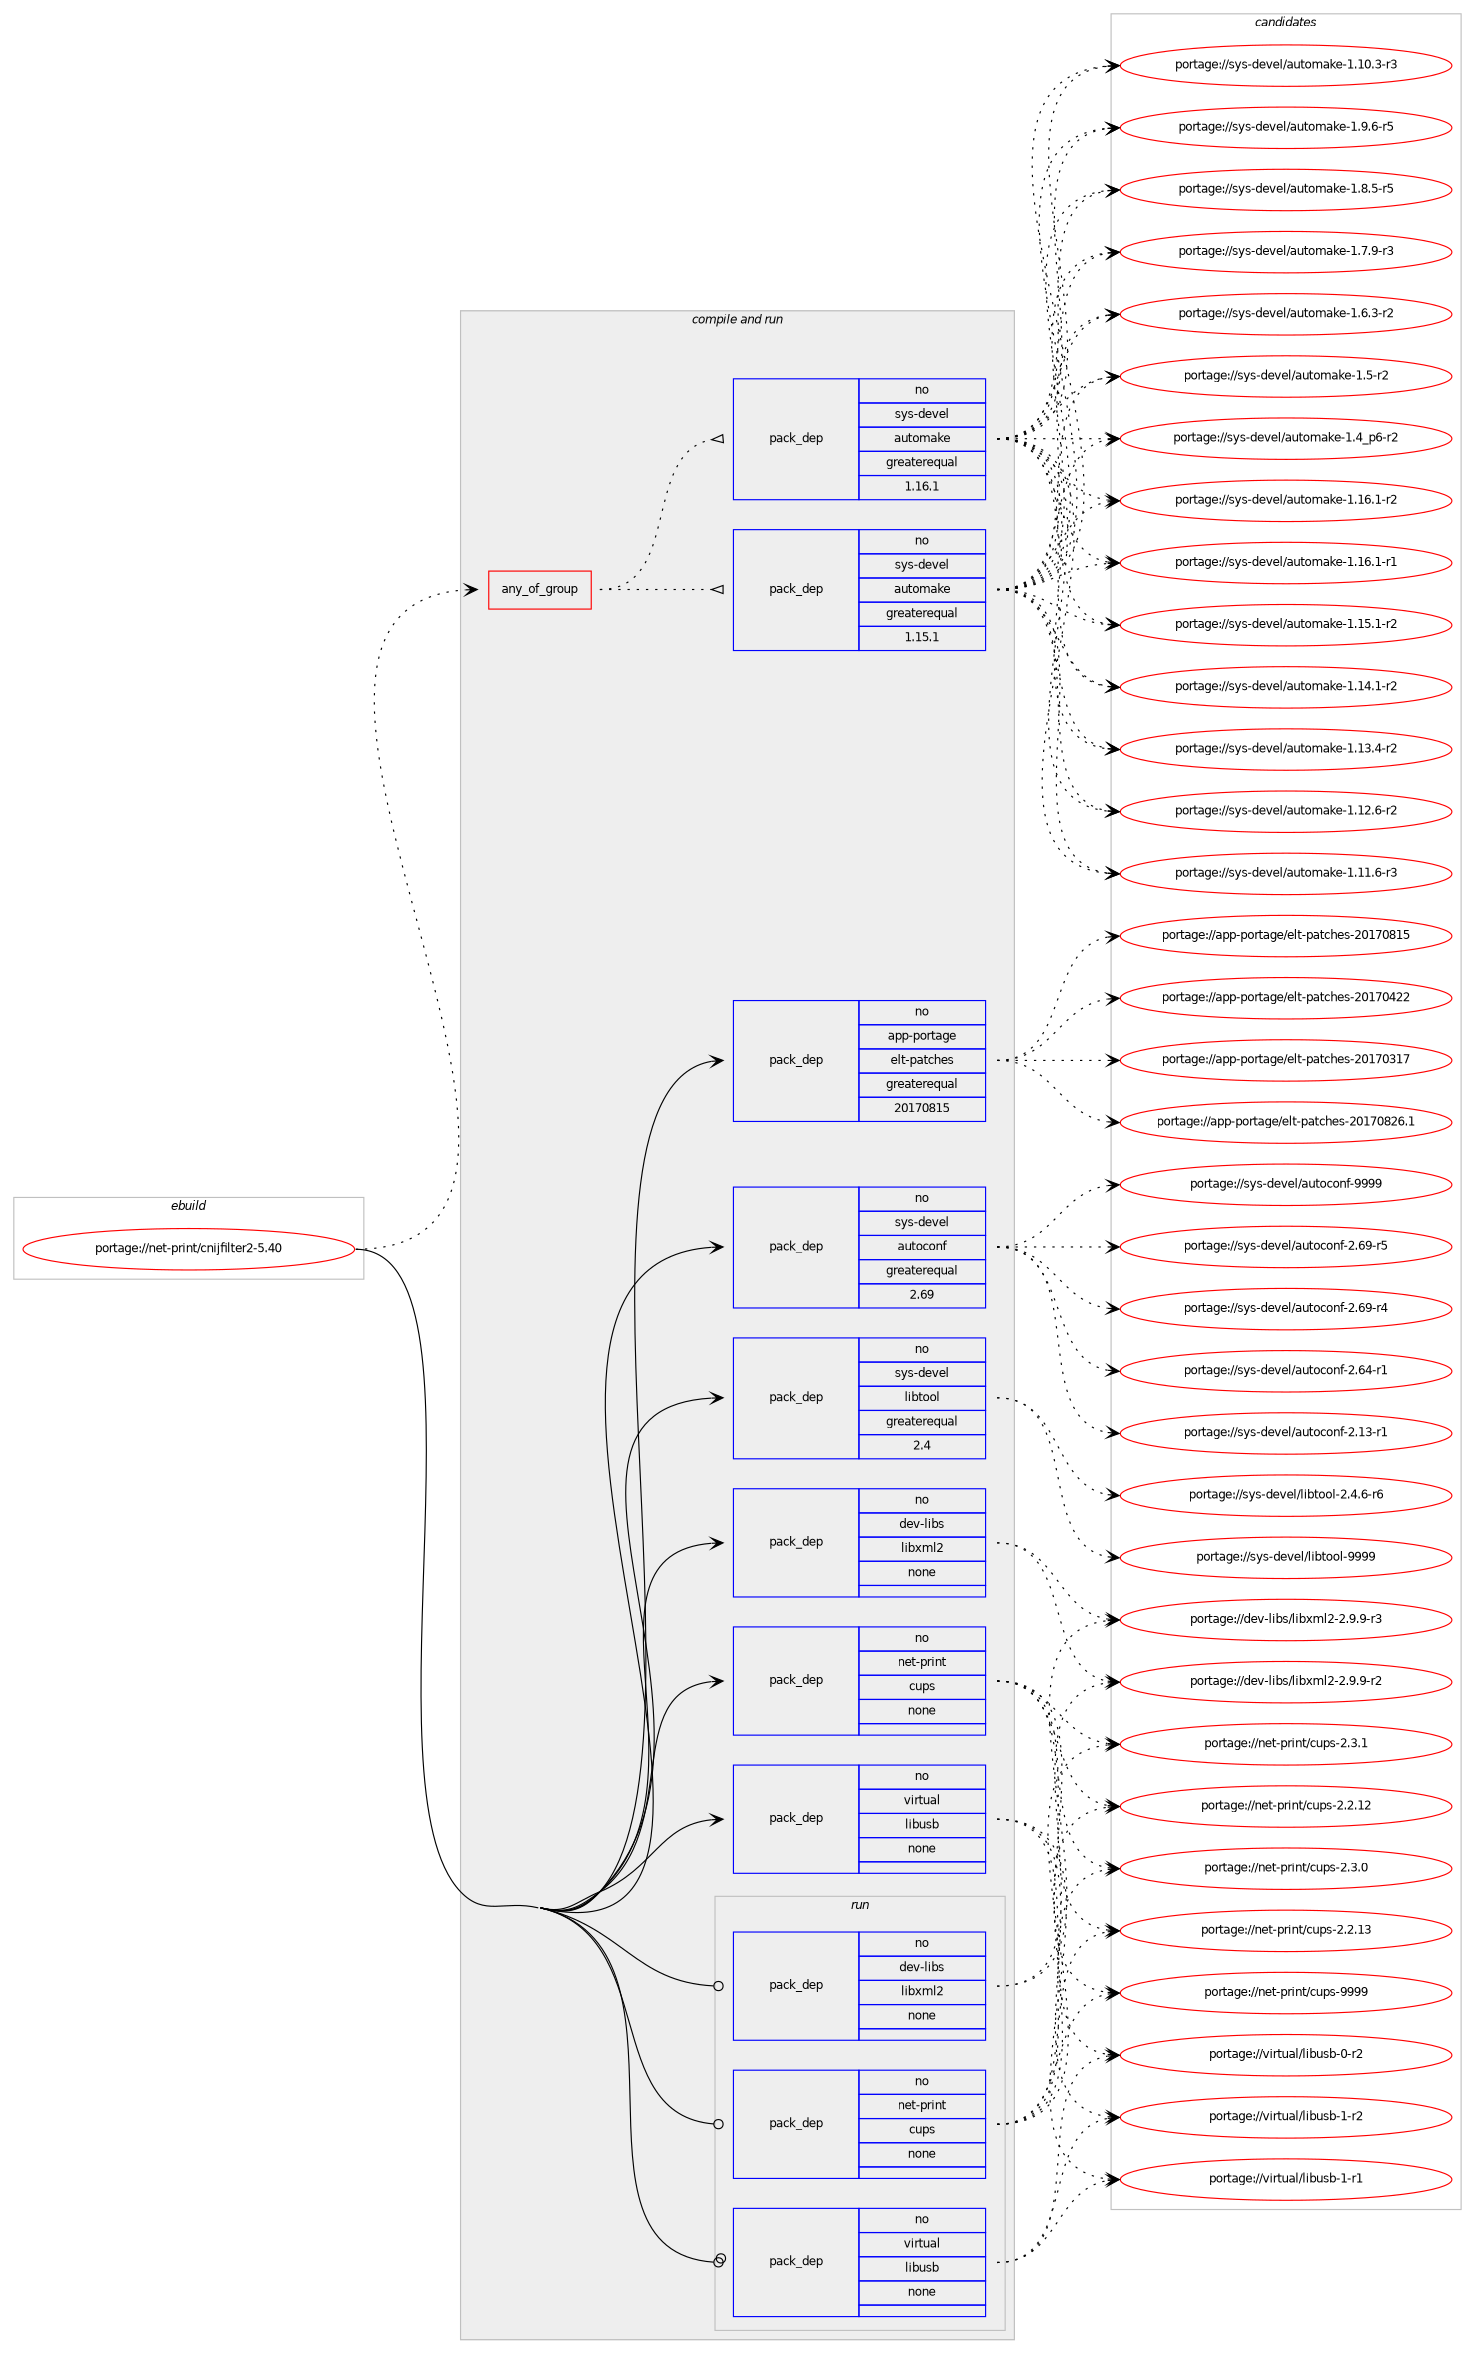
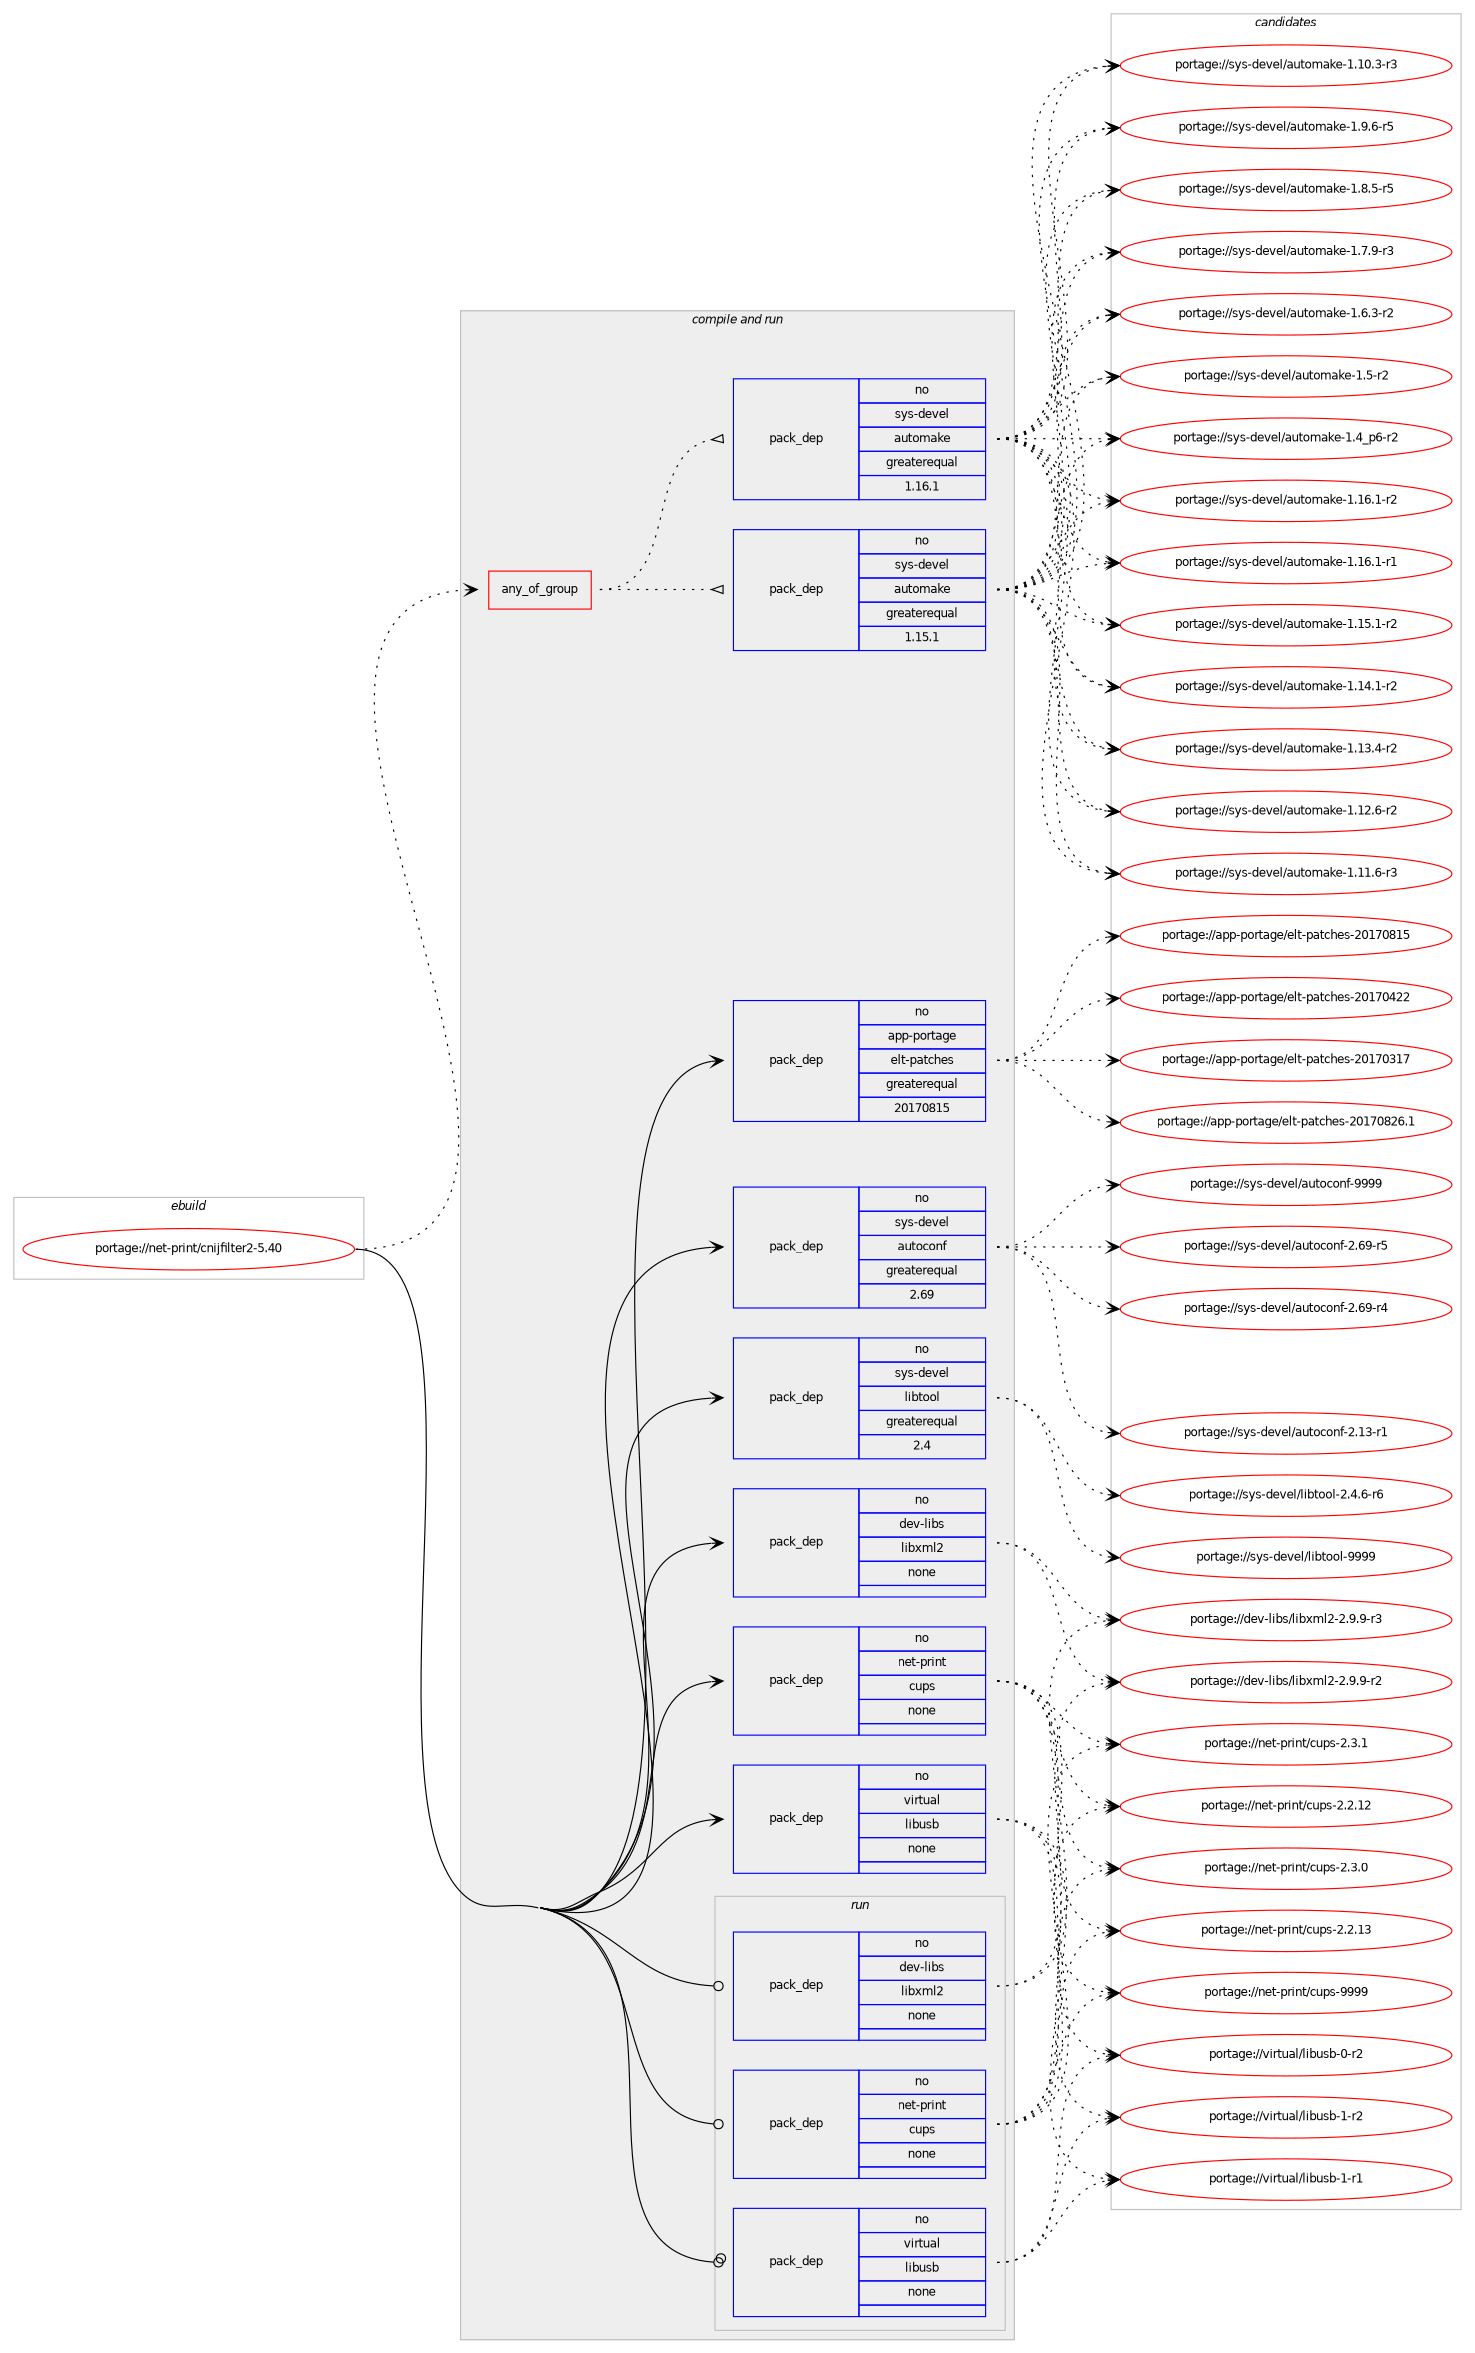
node "portage://sys-devel/autoconf-2.64-r1": removed
